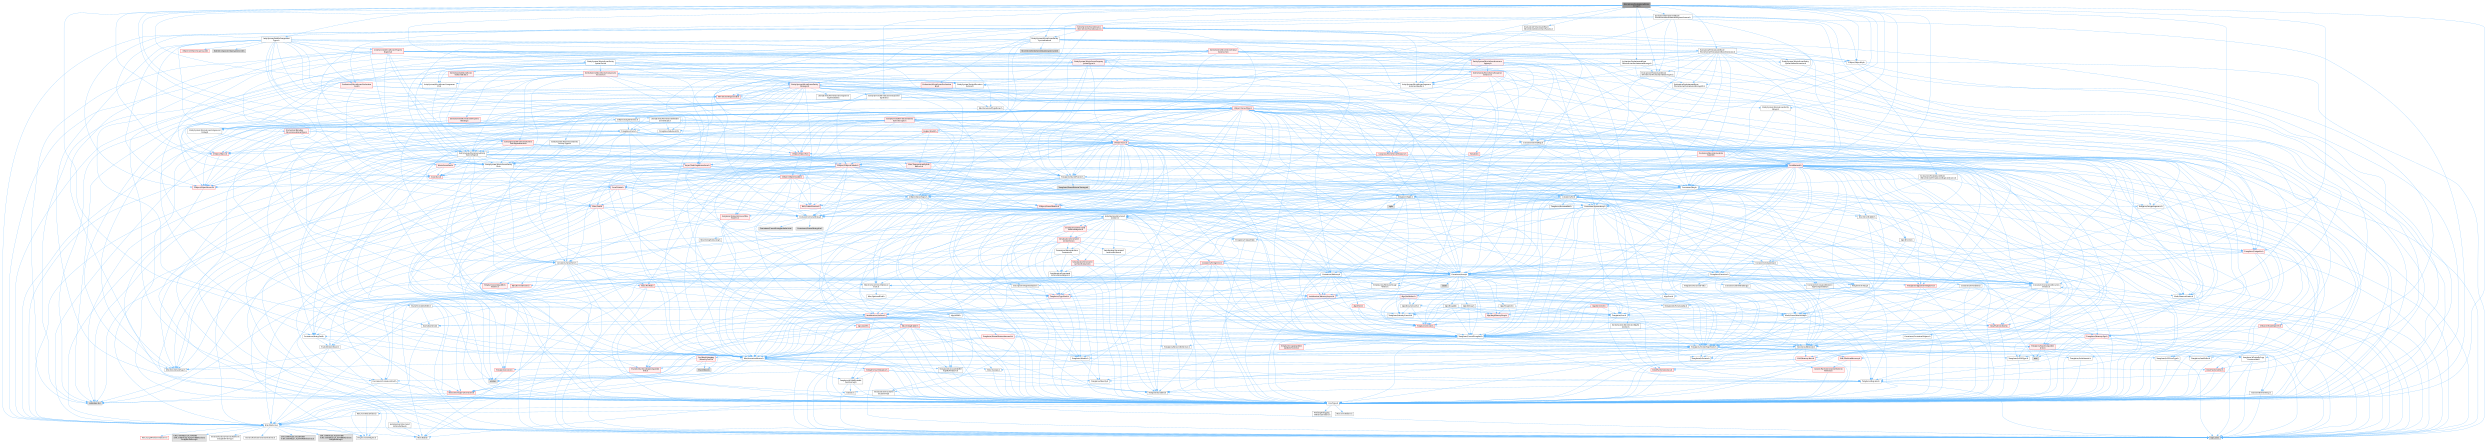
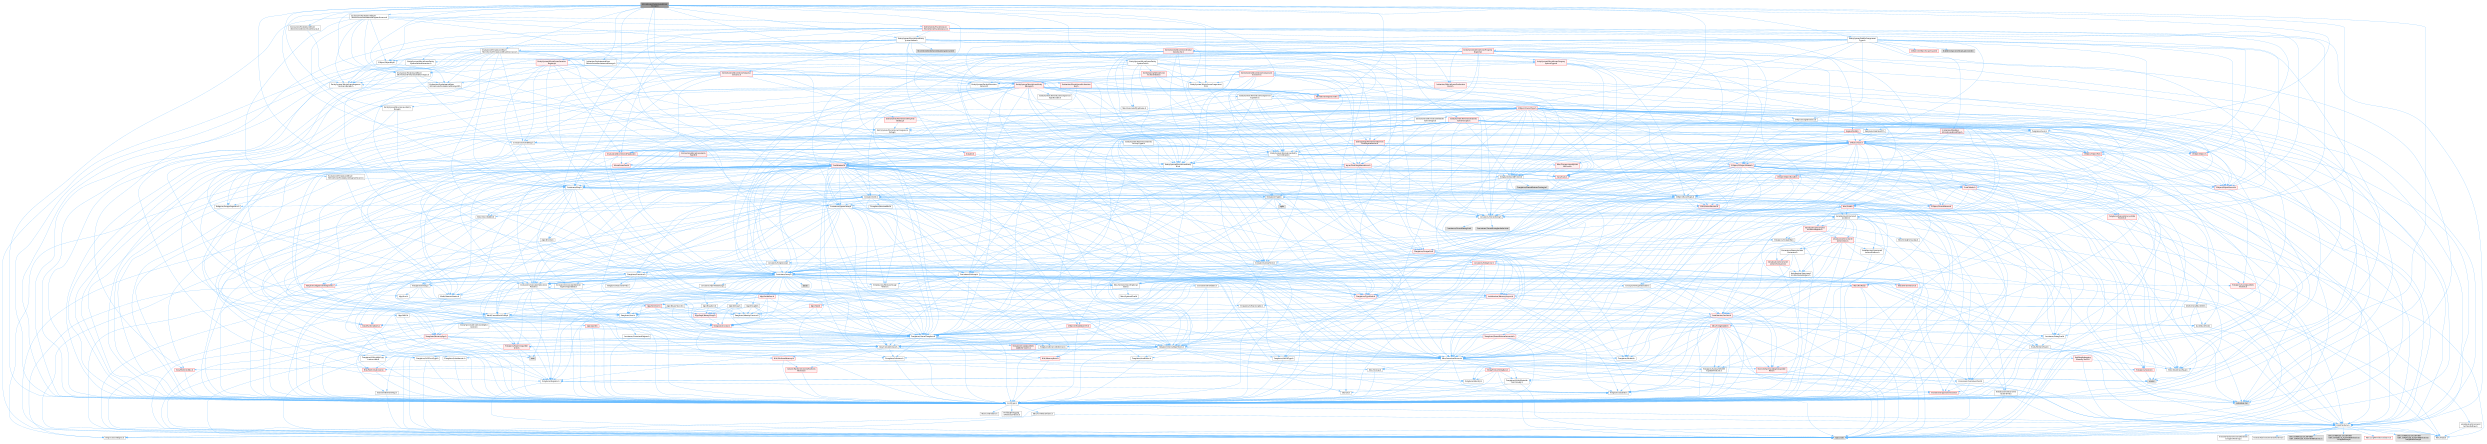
node "Trace/Trace.h": removed
edge "Containers/SetUtilities.h" -> "CoreTypes.h": now "Containers/SetUtilities.h" -> "Templates/CopyQualifiers AndRefsFromTo.h"
